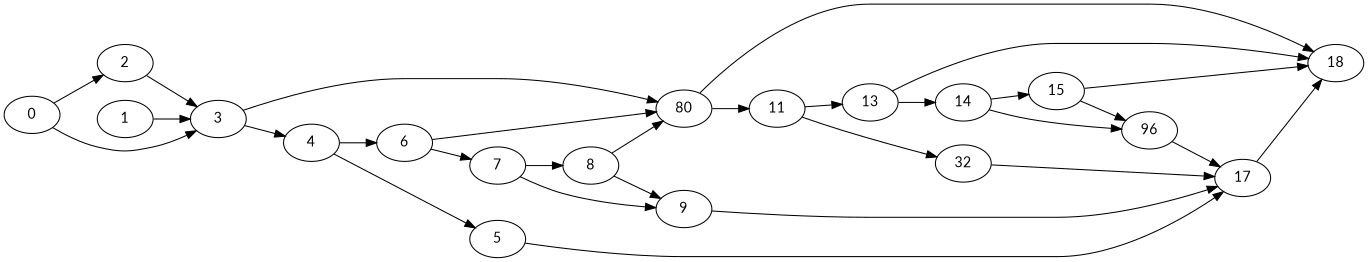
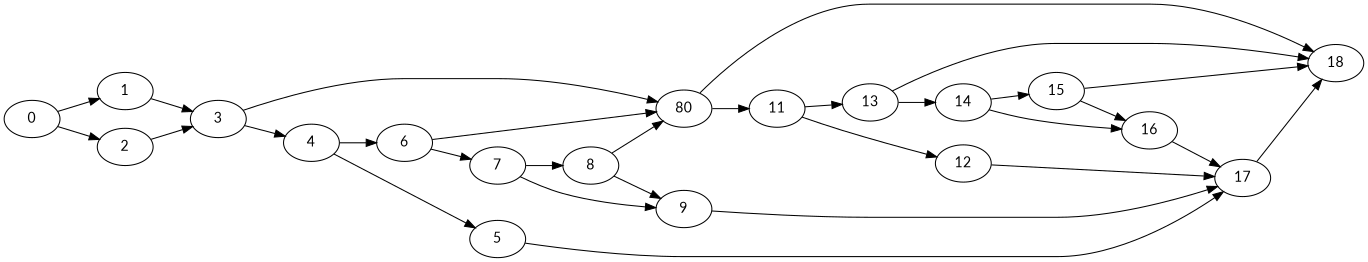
node "96": label "96" -> "16"
edge "0" -> "3": now "0" -> "1"
node "32": label "32" -> "12"
